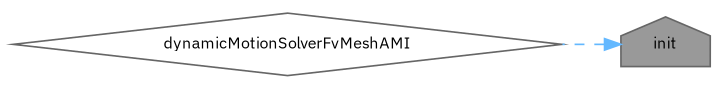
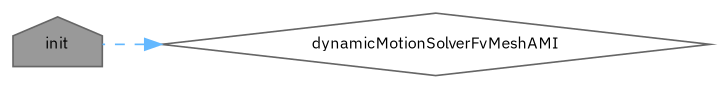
edge "dynamicMotionSolverFvMeshAMI" -> "init": reversed
